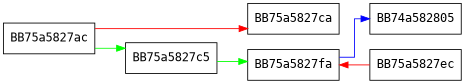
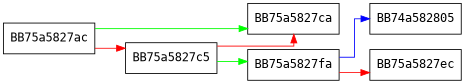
edge "BB75a5827ac" -> "BB75a5827ca": color red -> green
edge "BB75a5827c5" -> "BB75a5827ca": added
edge "BB75a5827ac" -> "BB75a5827c5": color green -> red
edge "BB75a5827ec" -> "BB75a5827fa": reversed
